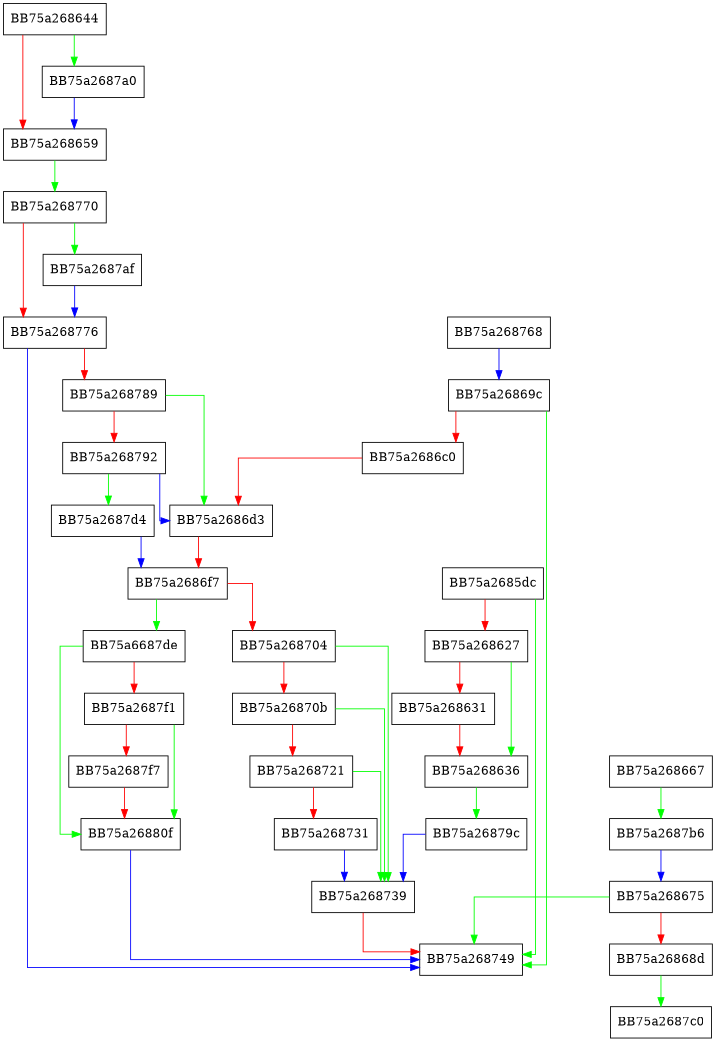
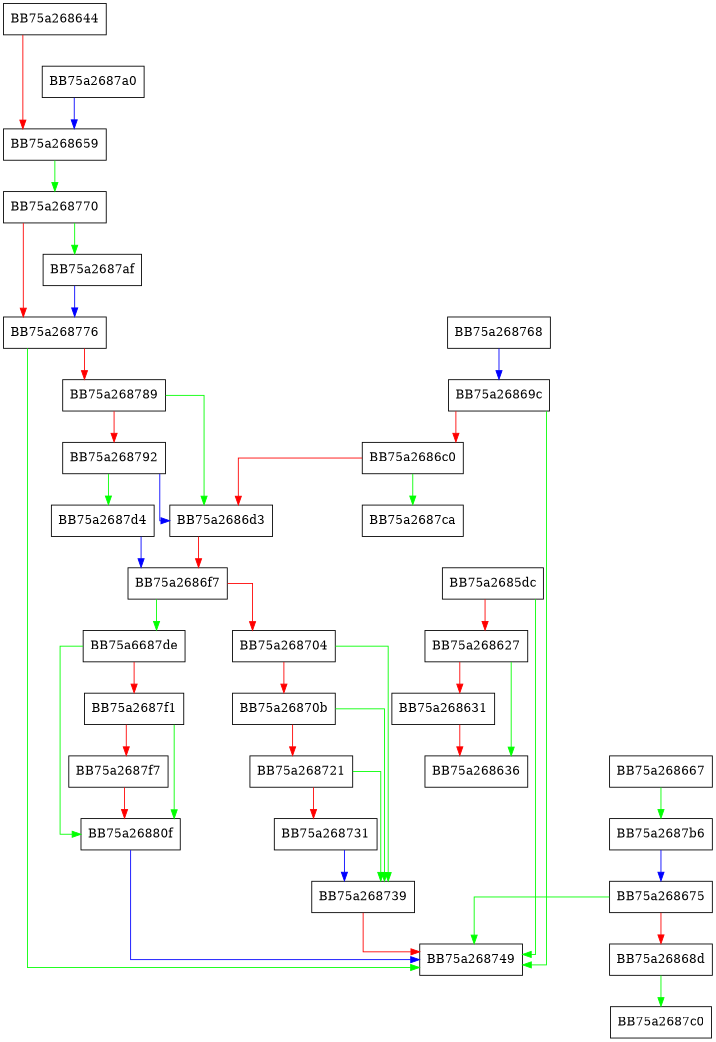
edge "BB75a268644" -> "BB75a2687a0": removed
node "BB75a2687ca": added
node "BB75a26879c": removed
edge "BB75a268776" -> "BB75a268749": color blue -> green
